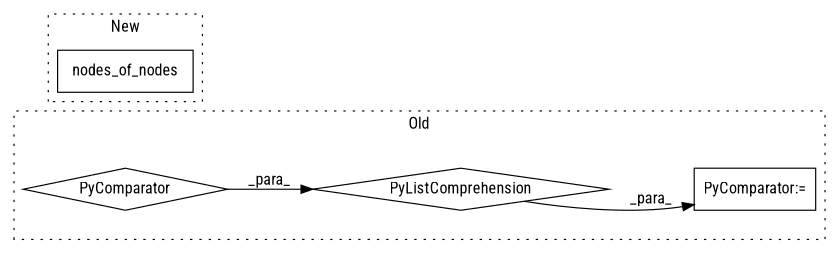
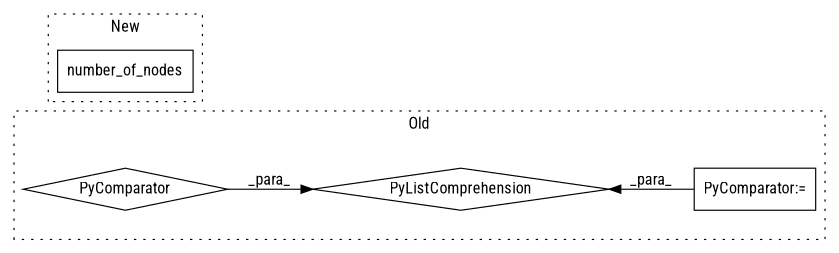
node "nodes_of_nodes": label "nodes_of_nodes" -> "number_of_nodes"
edge "PyListComprehension" -> "PyComparator:=": reversed
